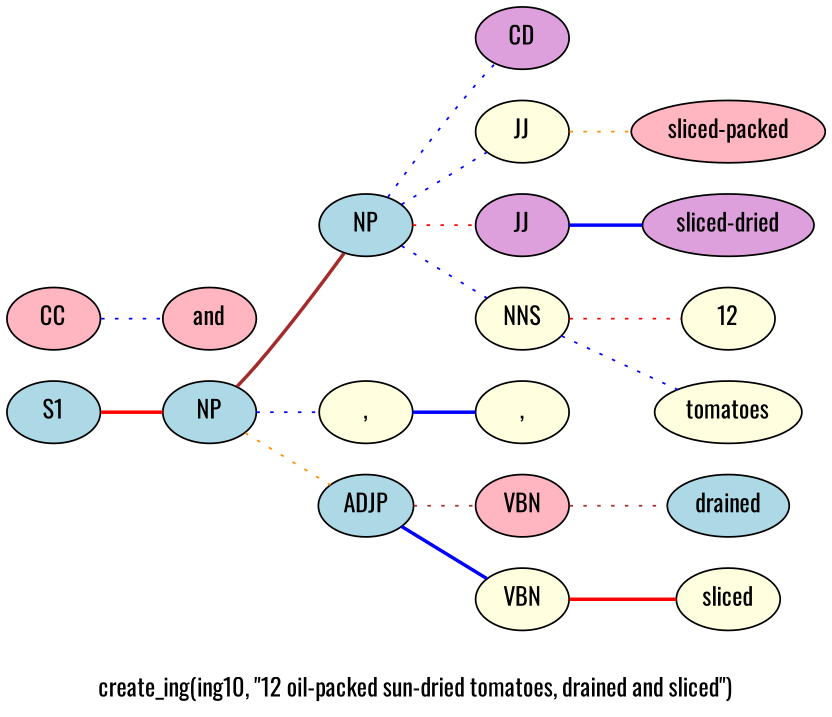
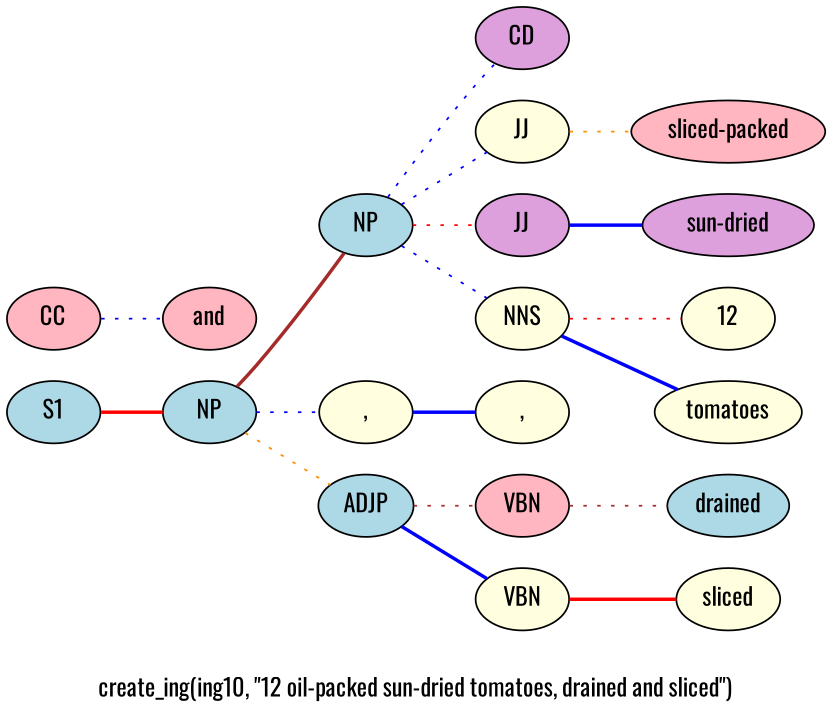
node "sliced-dried": label "sliced-dried" -> "sun-dried"
edge "NNS" -- "tomatoes": style dotted -> bold
